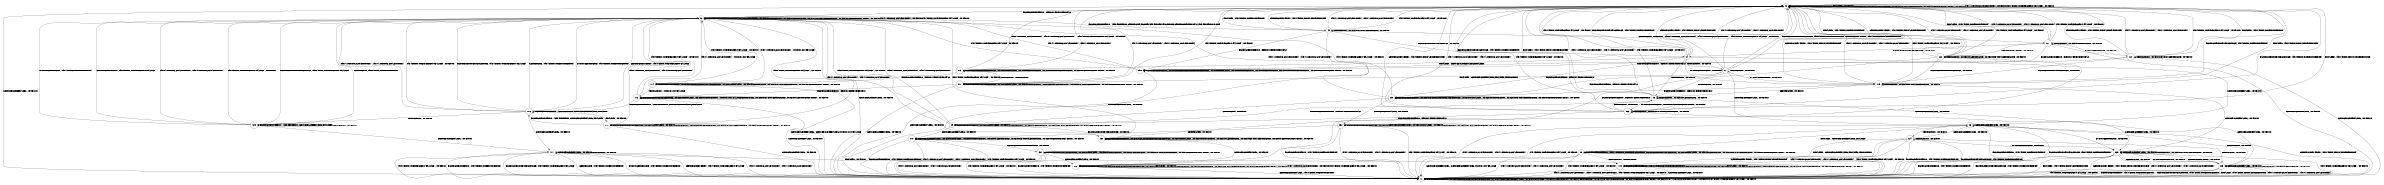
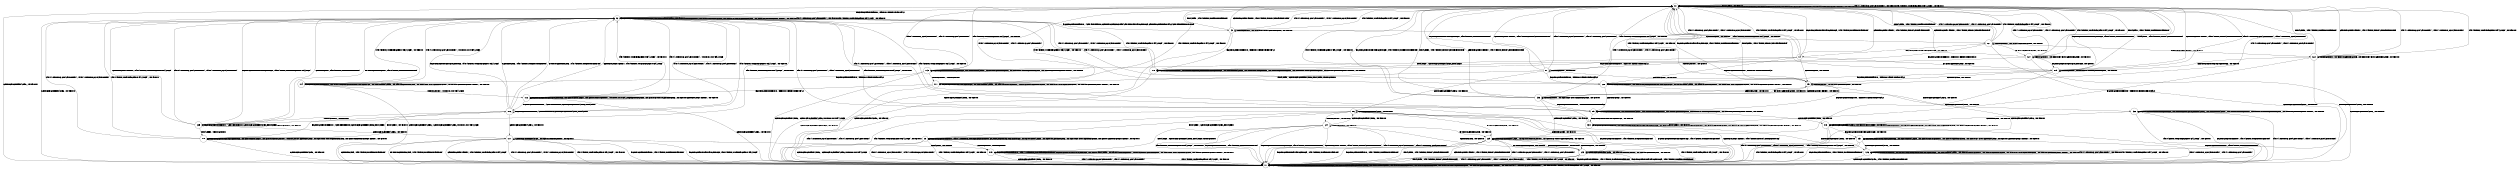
edge "s3" -> "s4": removed, label "ECDH_CLIENT_KEY_EXCHANGE / TIMEOUT"
edge "s4" -> "s6": removed, label "CHANGE_CIPHER_SPEC / TIMEOUT"
node "s90": label "s90" -> "s10"
edge "s7" -> "s15": removed, label "EMPTY_CERTIFICATE / TIMEOUT"
edge "s5" -> "s9": label "FAILURE_CLIENT_HELLO / HELLO_VERIFY_REQUEST" -> "ECDH_CLIENT_HELLO / HELLO_VERIFY_REQUEST"
edge "s16" -> "s25": label "APPLICATION / TIMEOUT" -> "APPLICATION / INTERNAL"
edge "s25" -> "s70": added, label "FINISHED / APPLICATION"
edge "s11" -> "s1": label "CHANGE_CIPHER_SPEC / TIMEOUT" -> "CHANGE_CIPHER_CHANGE / TIMEOUT"
edge "s13" -> "s1": added, label "CHANGE_CIPHER_SPEC / CHANGE_CIPHER_SPEC,UNKNOWN_MESSAGE"
